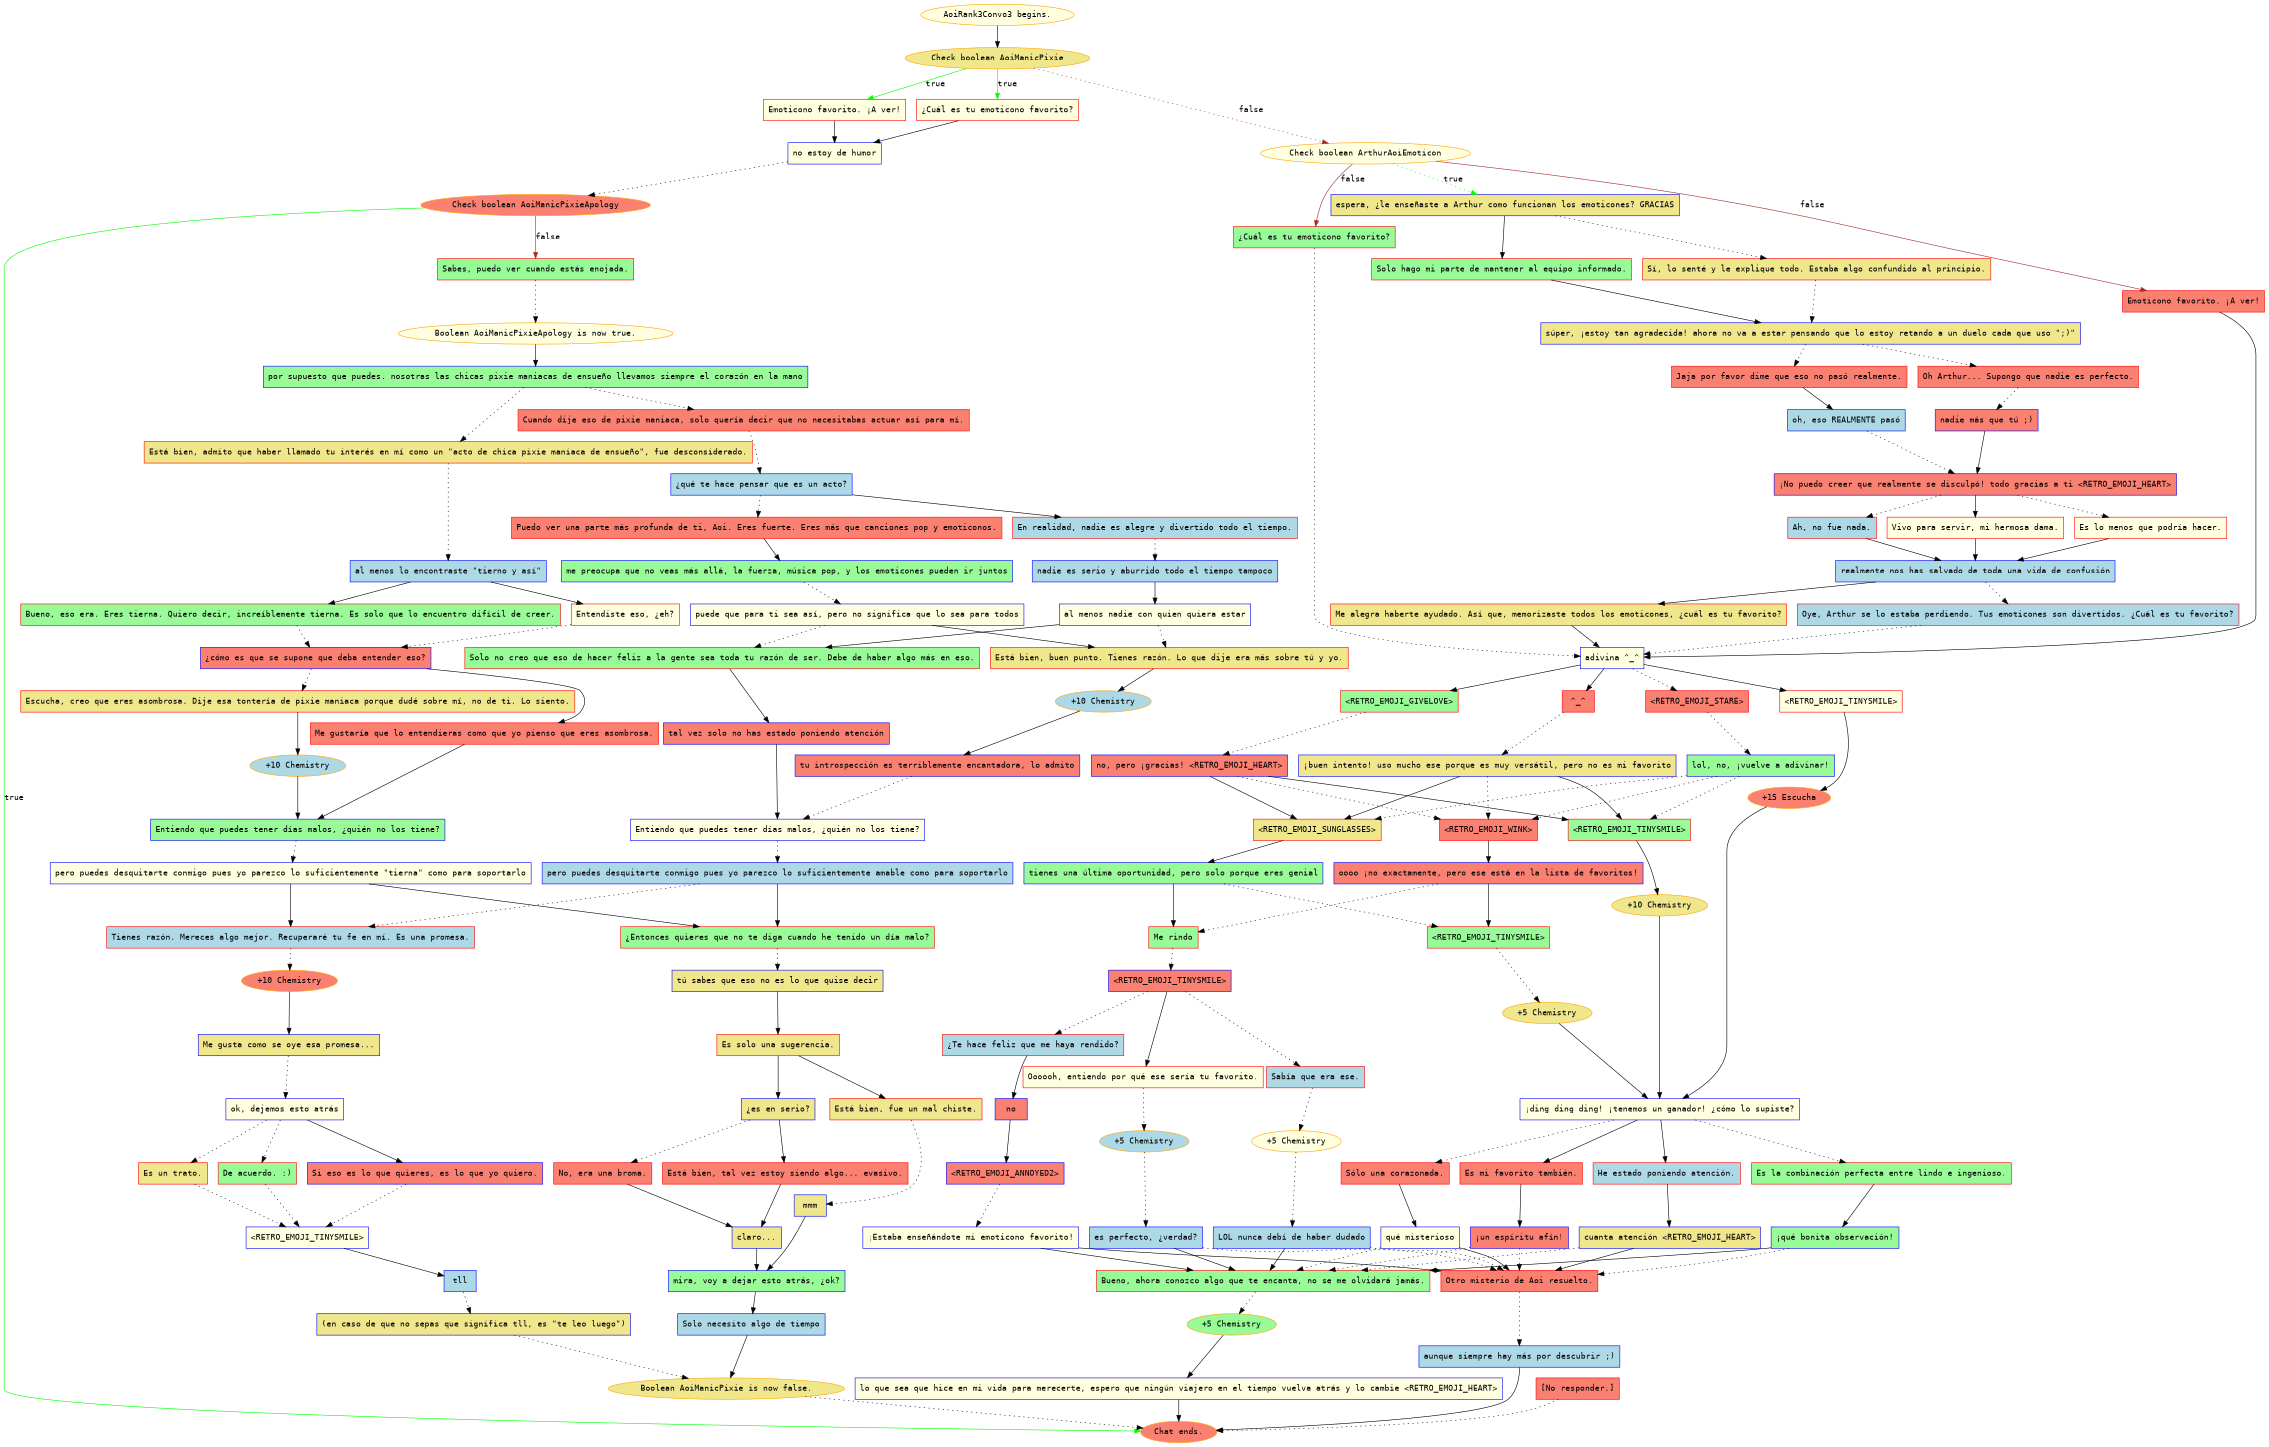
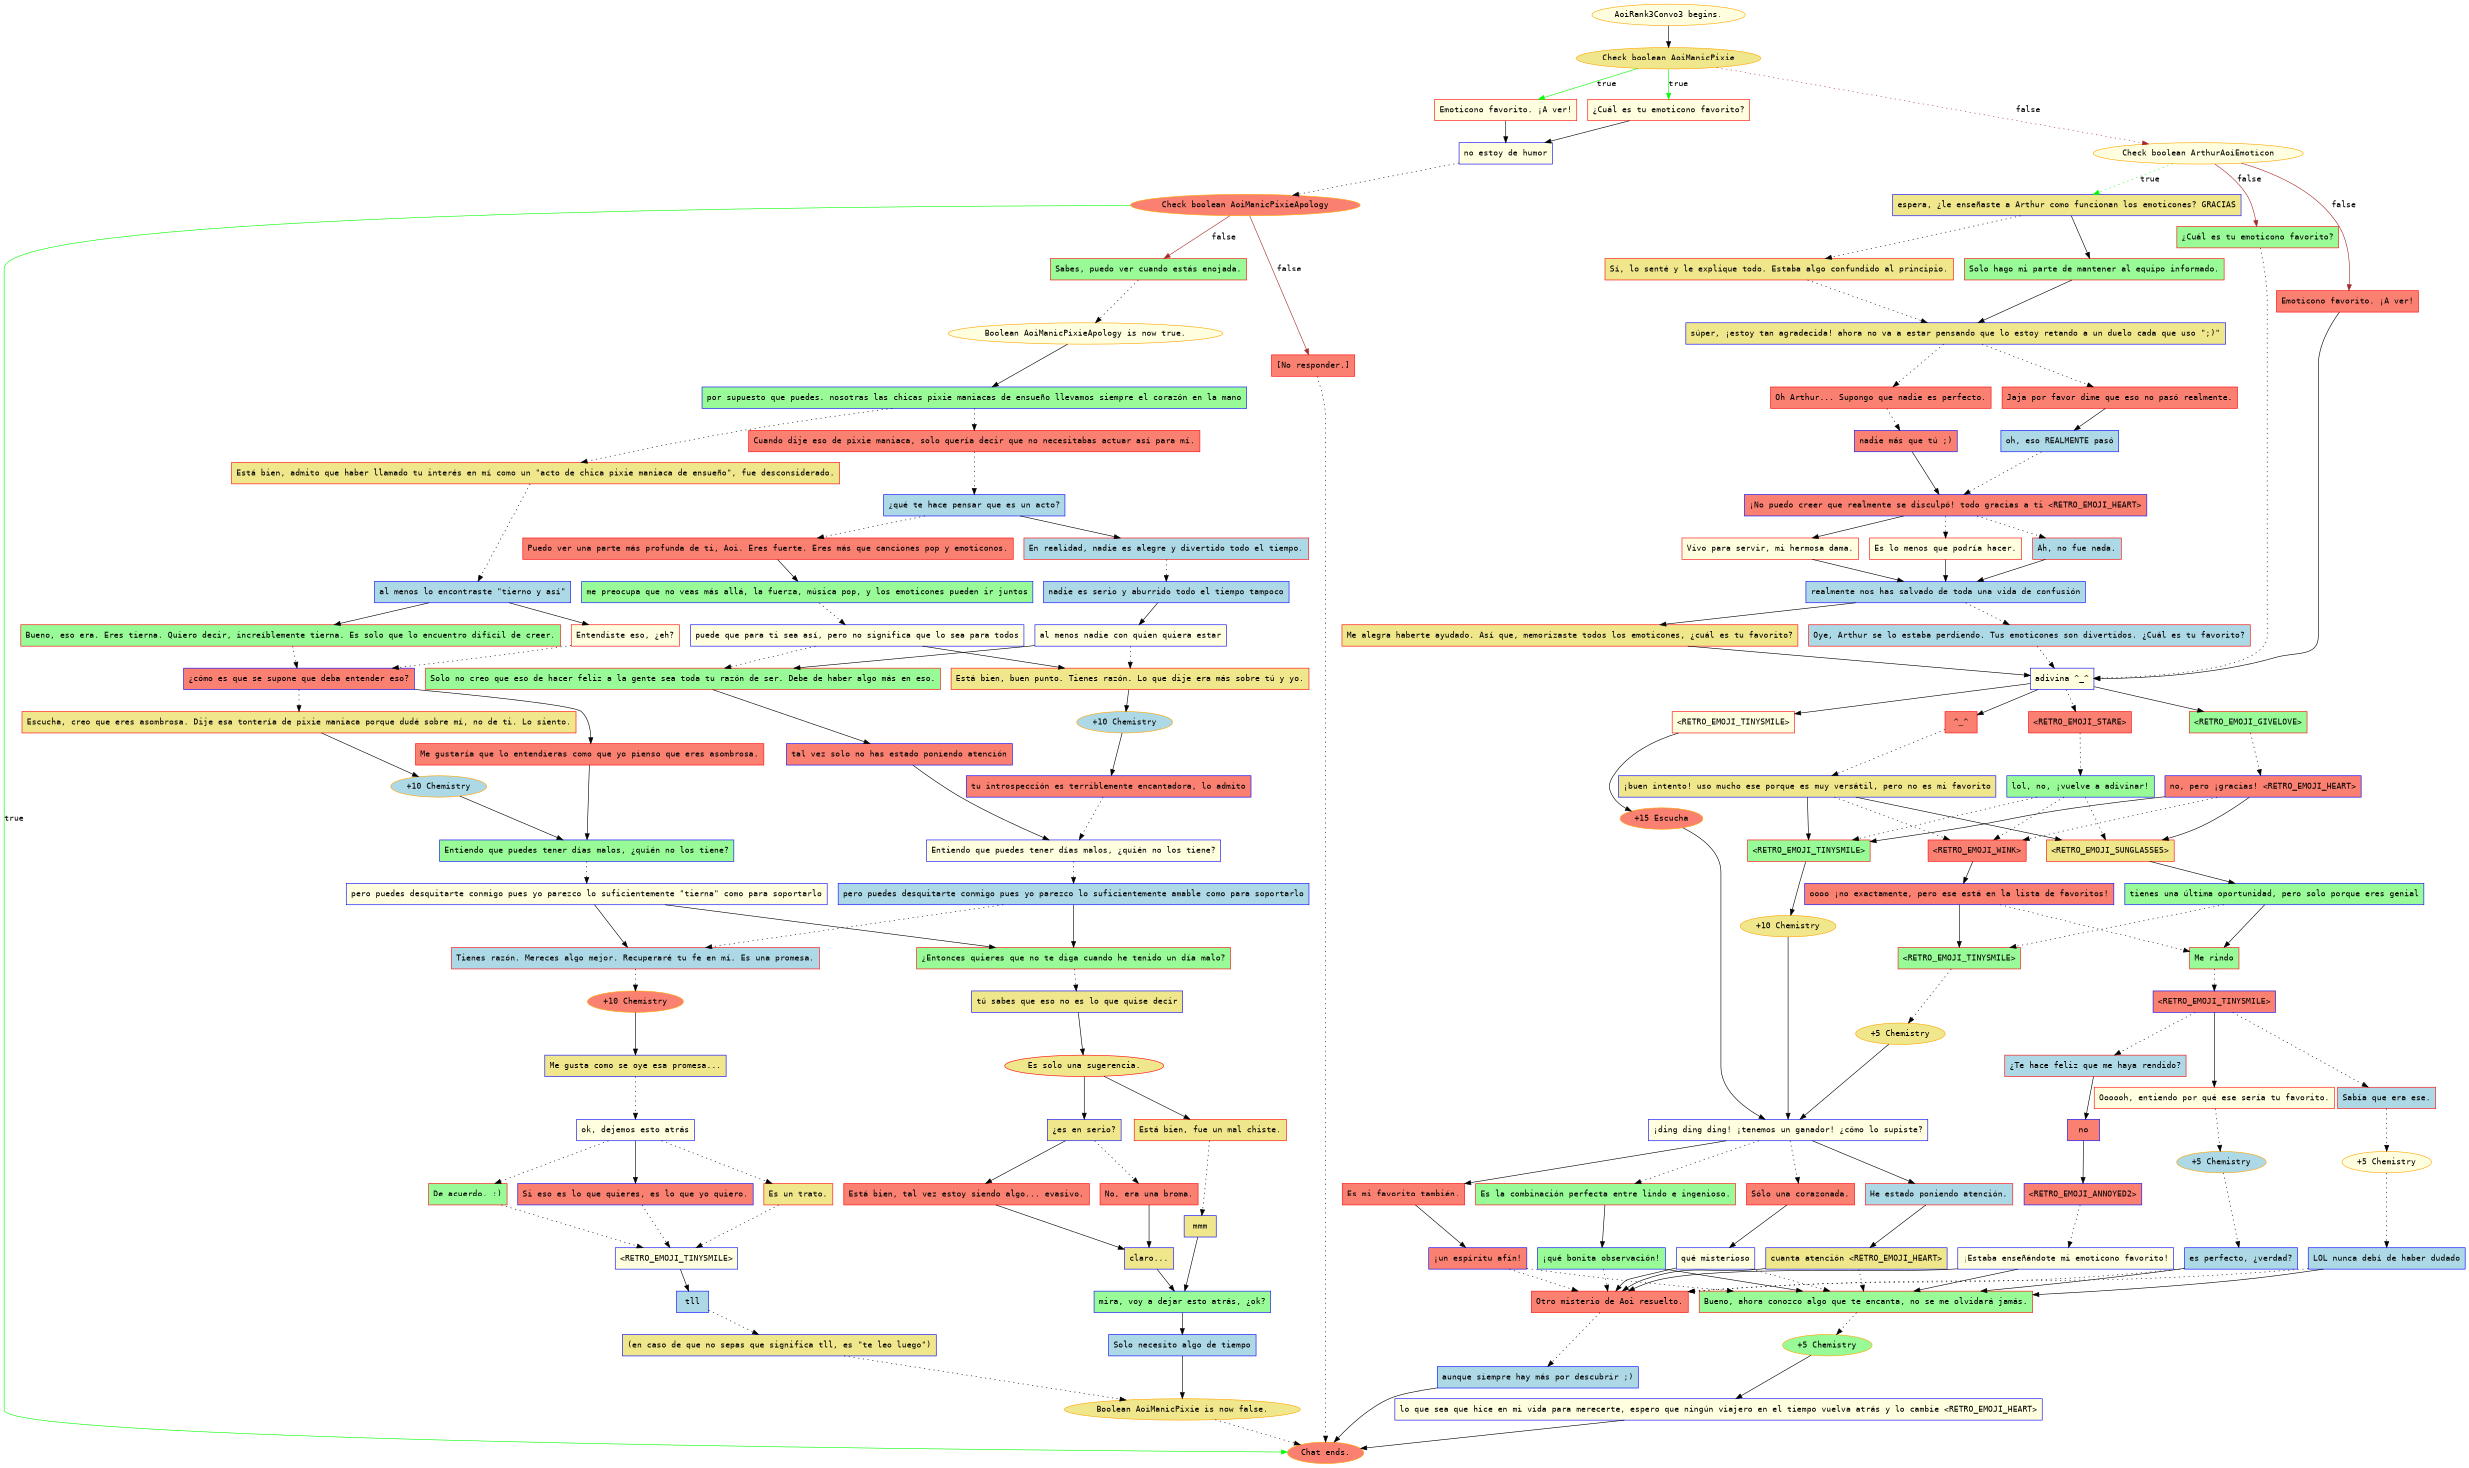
edge "Check boolean AoiManicPixieApology" -> "[No responder.]": added, label "false"
node "Es solo una sugerencia.": shape box -> ellipse
